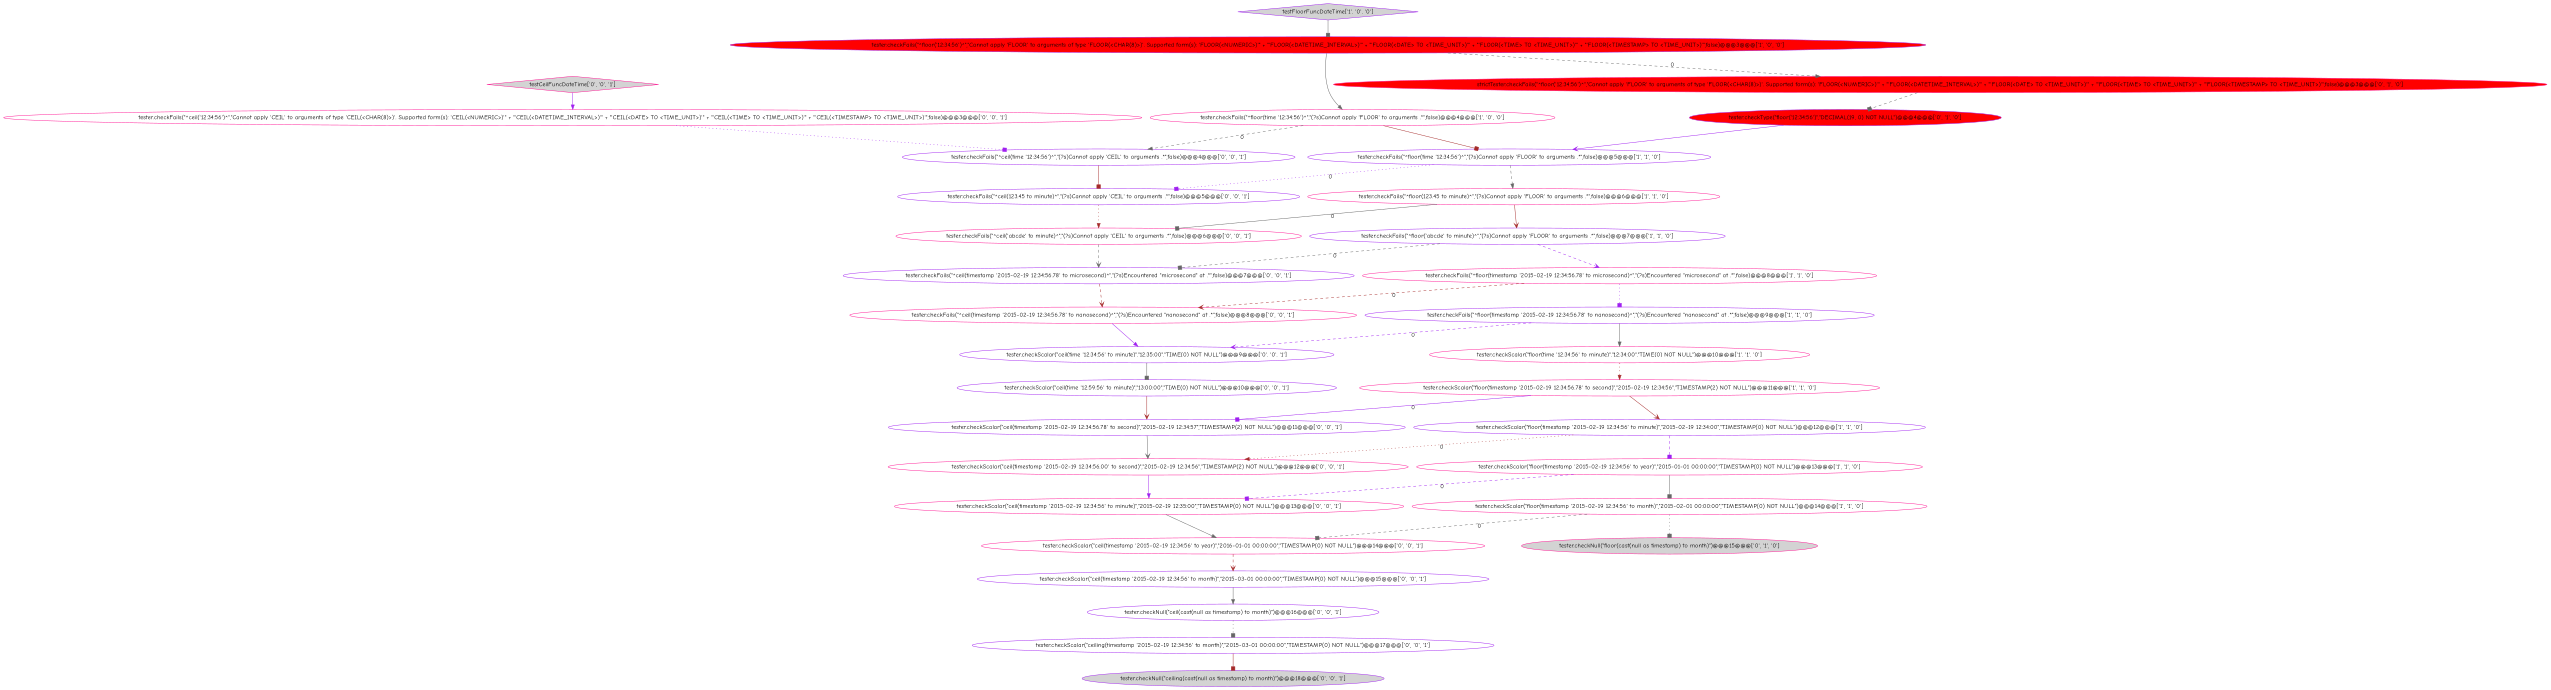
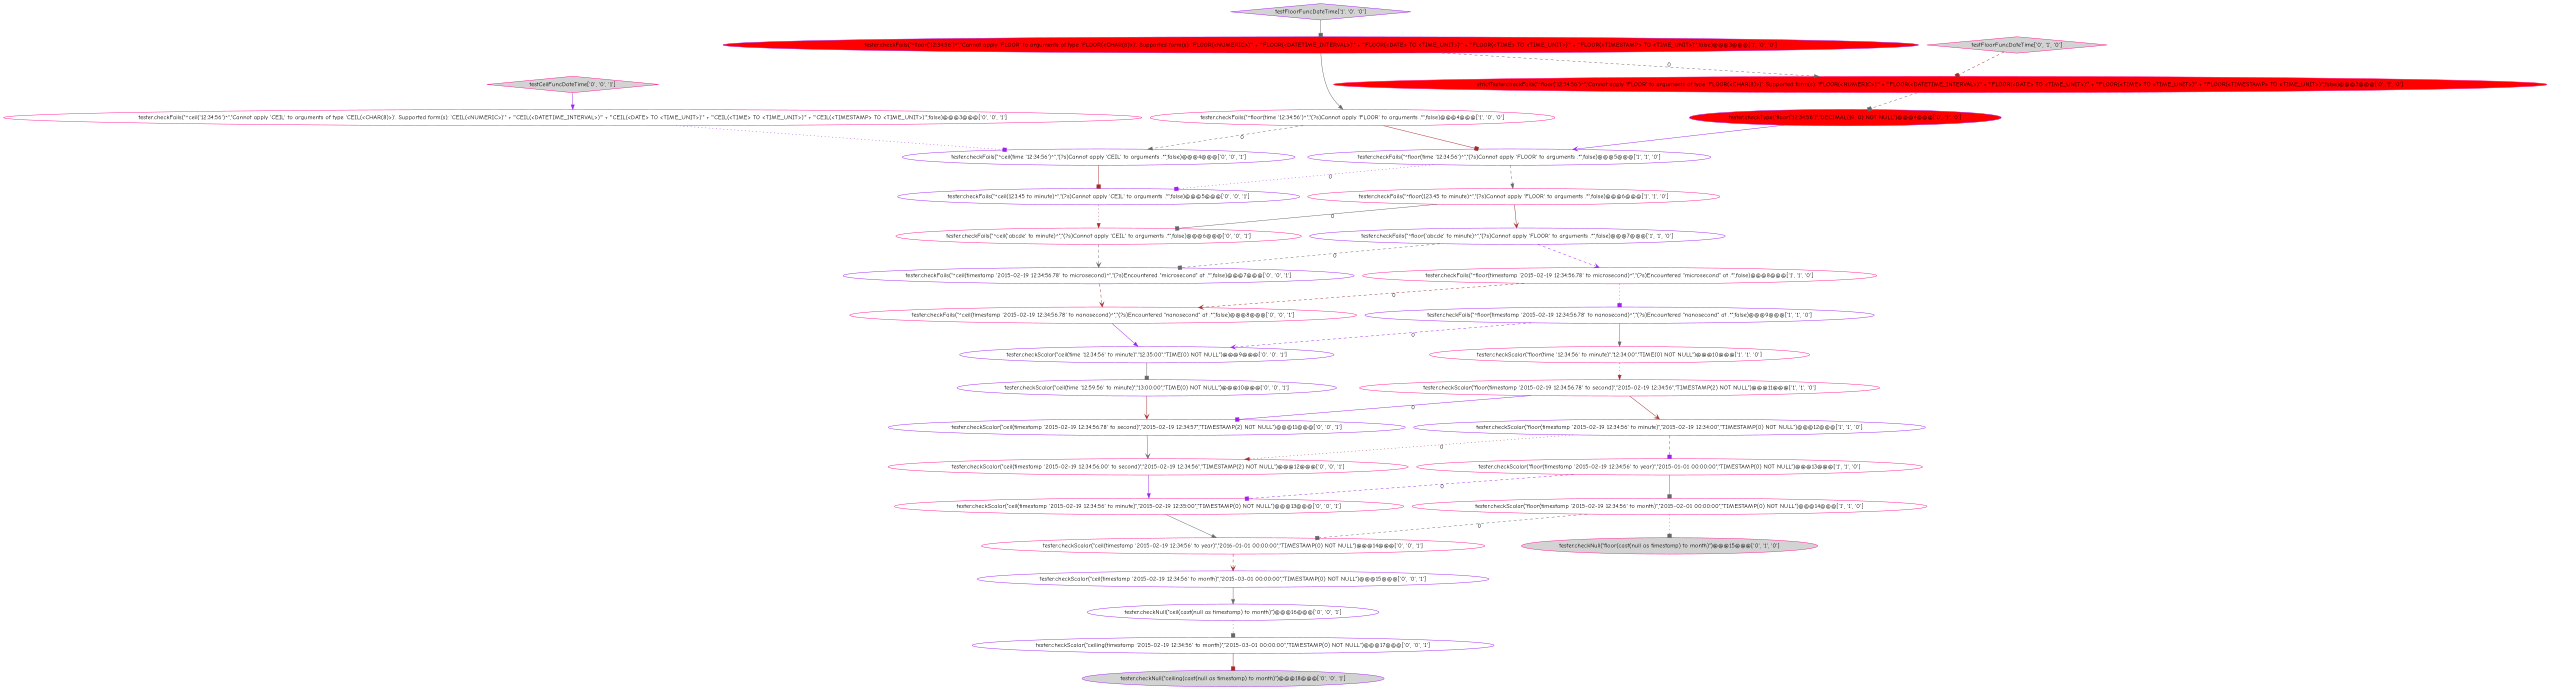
node "testFloorFuncDateTime['0', '1', '0']": added
